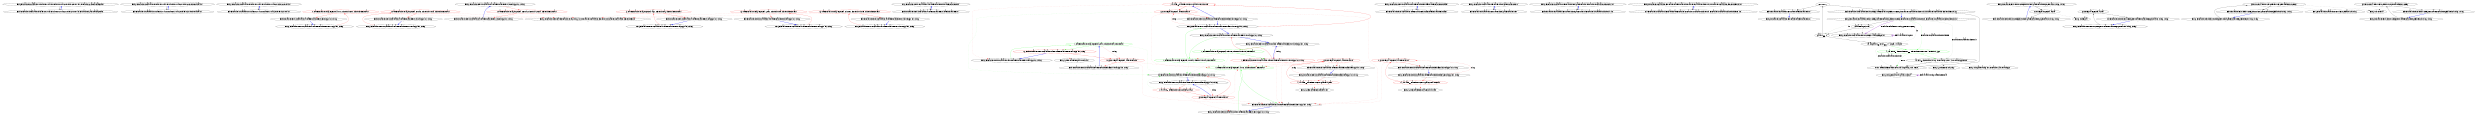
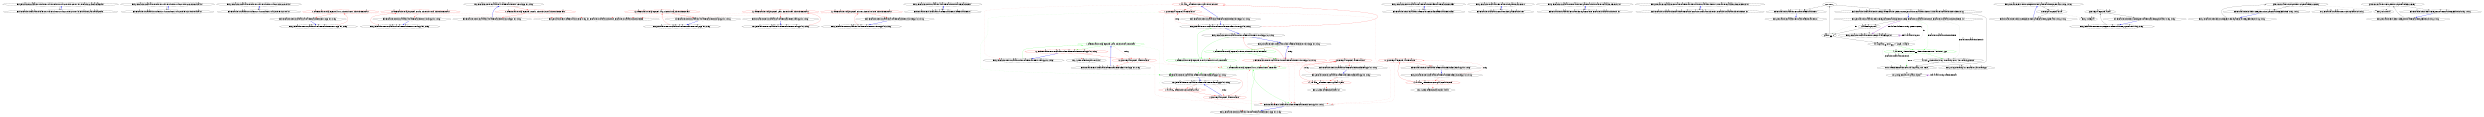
node "Entry System.Enum.ToString()": removed
